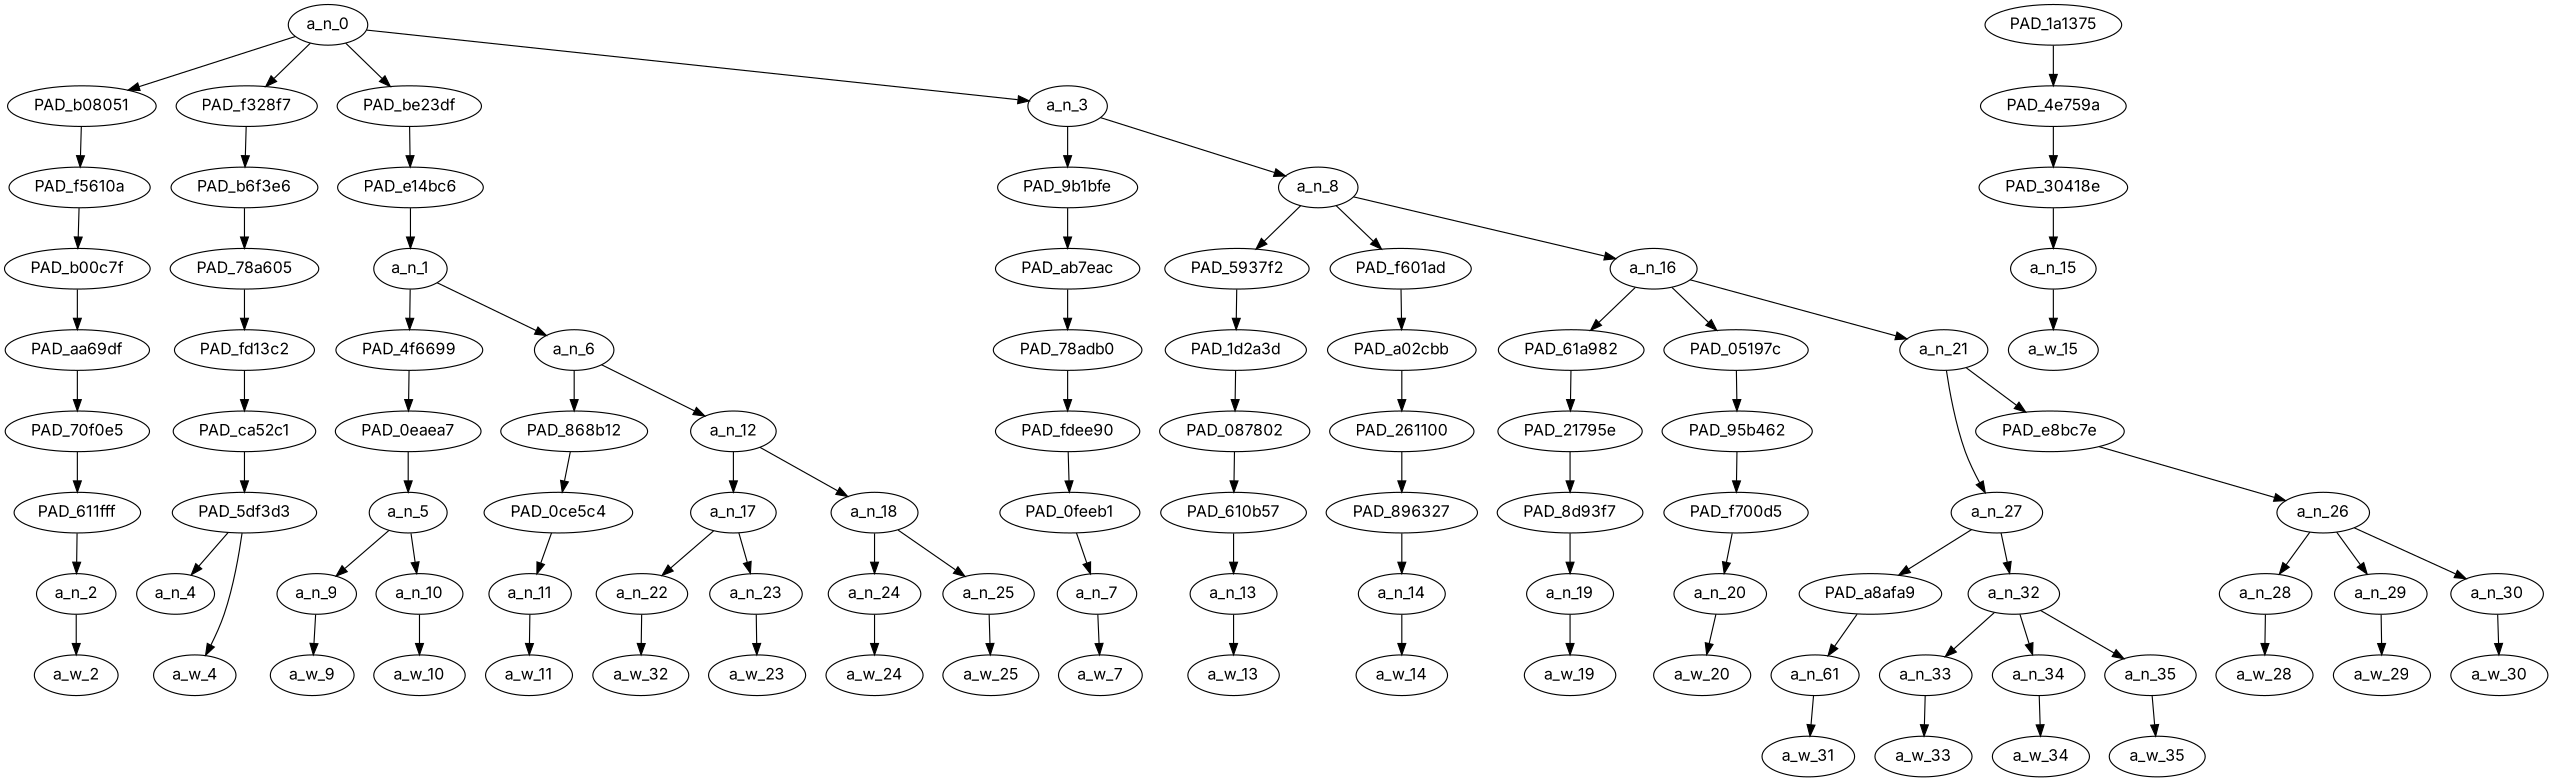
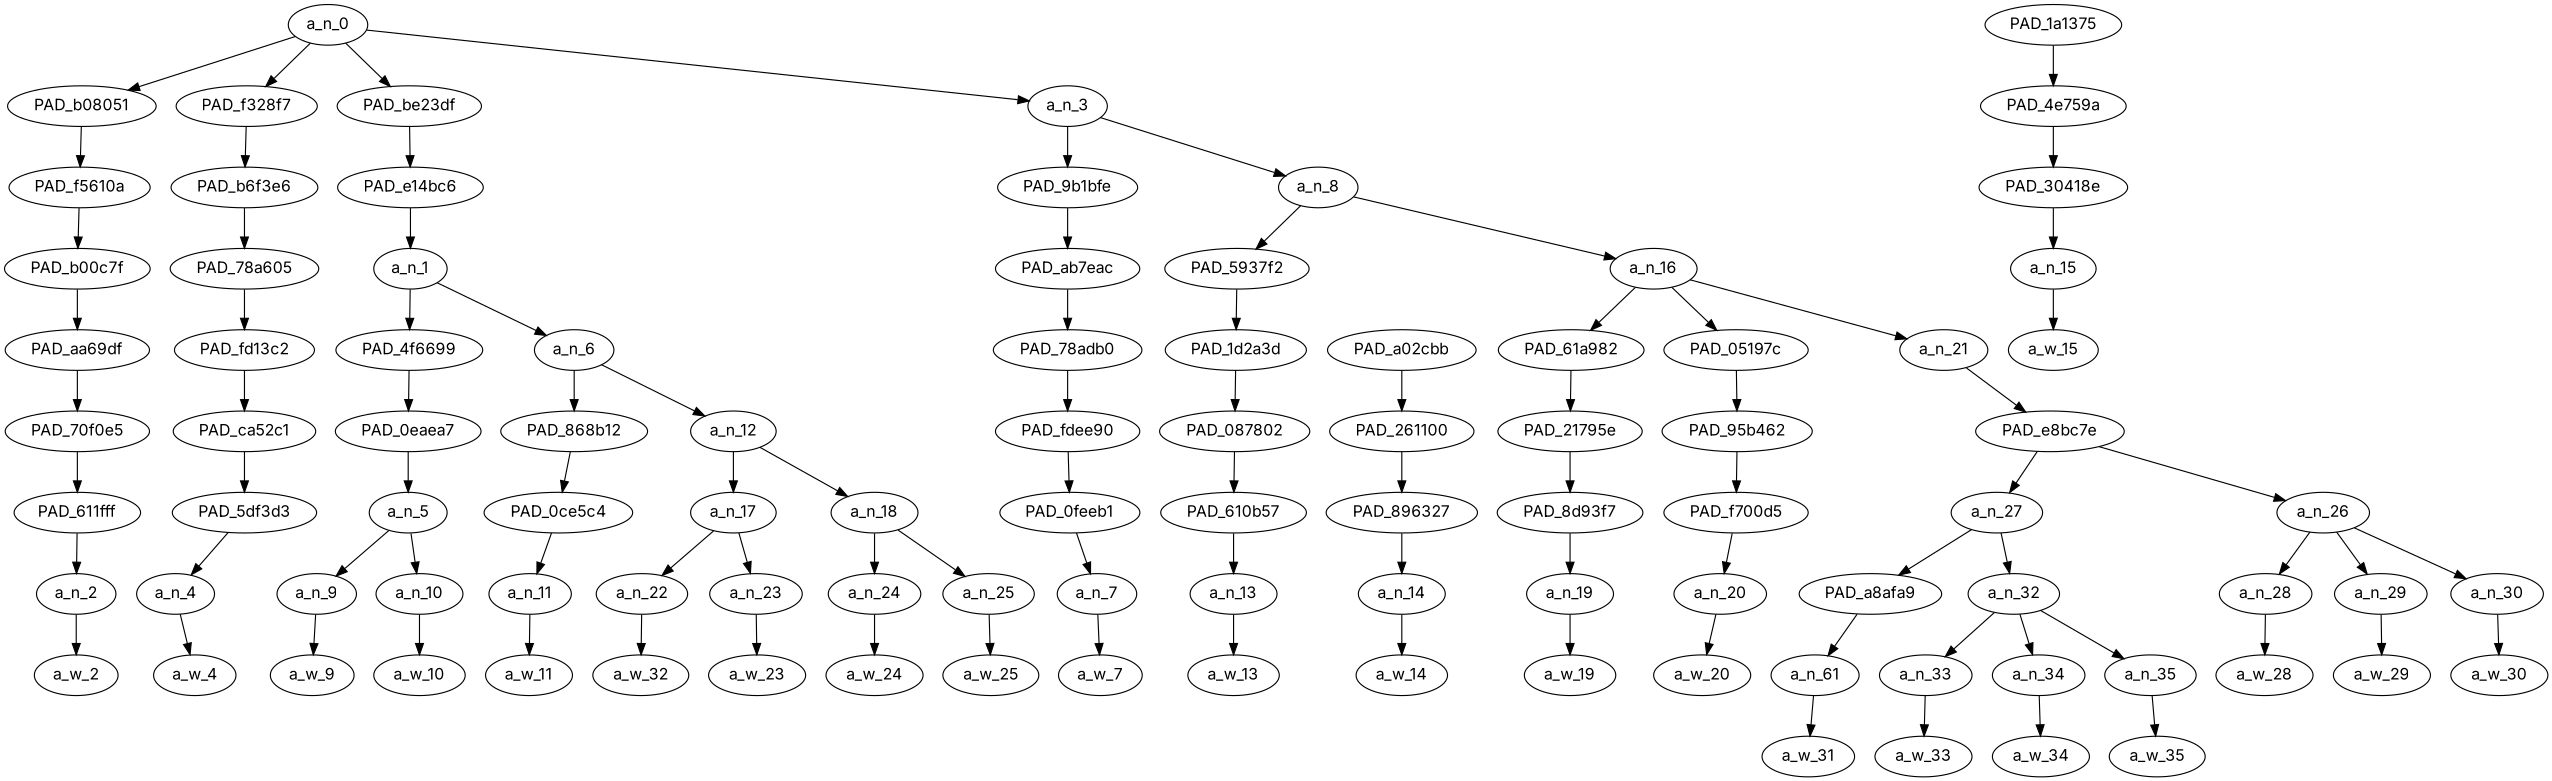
node "PAD_f601ad": removed
edge "a_n_21" -> "a_n_27": now "PAD_e8bc7e" -> "a_n_27"
edge "PAD_5df3d3" -> "a_w_4": now "a_n_4" -> "a_w_4"
